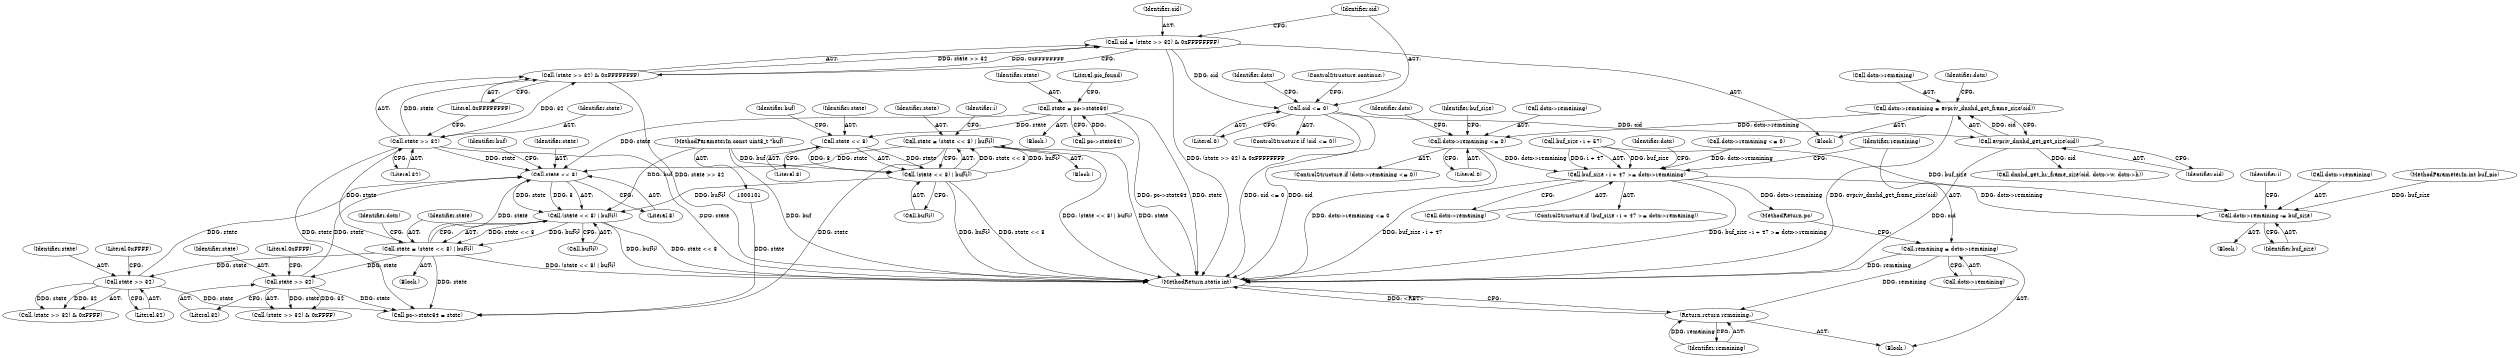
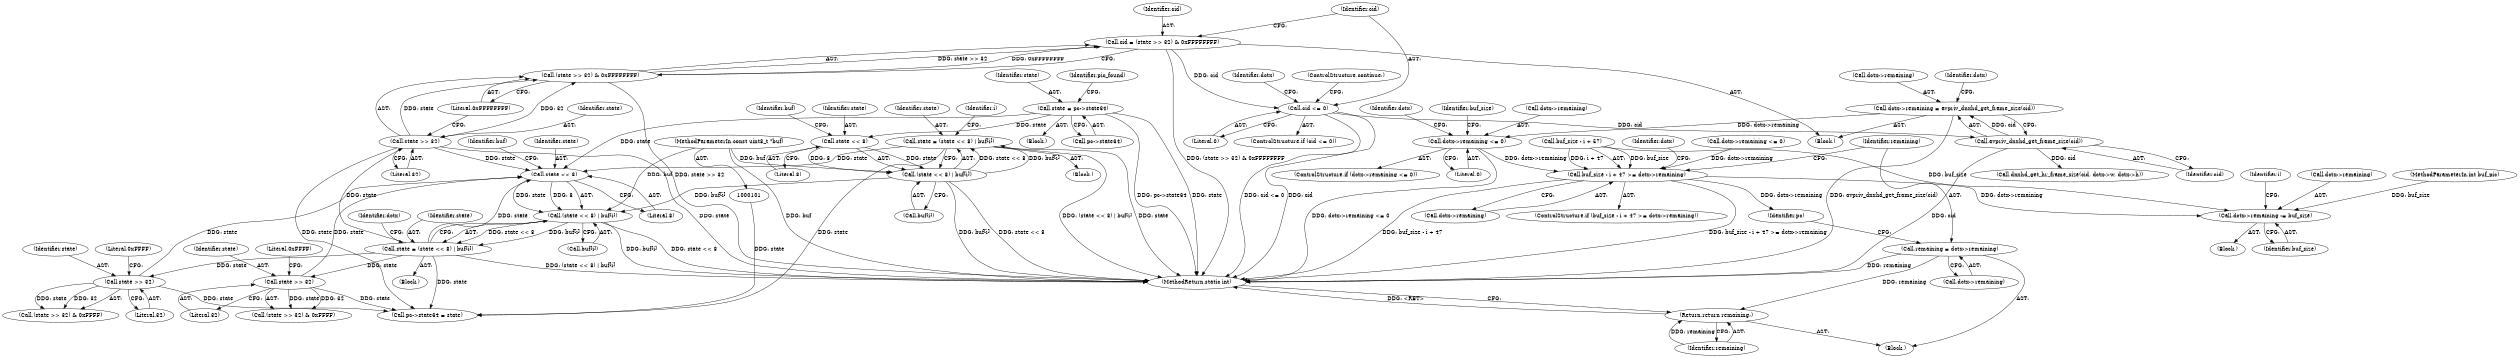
node "(Literal,pic_found)": label "(Literal,pic_found)" -> "(Identifier,pic_found)"
edge "(Call,pc->state64)" -> "(Call,state = pc->state64)": label "DDG: " -> "AST: "
node "(Call,avpriv_dnxhd_get_get_size(cid))": label "(Call,avpriv_dnxhd_get_get_size(cid))" -> "(Call,avpriv_dnxhd_get_frame_size(cid))"
node "(MethodReturn,pc)": label "(MethodReturn,pc)" -> "(Identifier,pc)"
